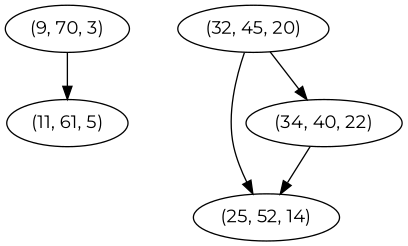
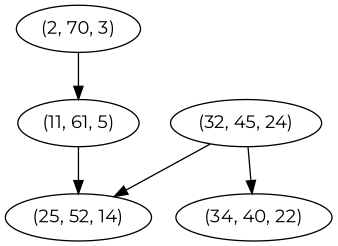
node "(9, 70, 3)": label "(9, 70, 3)" -> "(2, 70, 3)"
node "(32, 45, 20)": label "(32, 45, 20)" -> "(32, 45, 24)"
edge "(34, 40, 22)" -> "(25, 52, 14)": now "(11, 61, 5)" -> "(25, 52, 14)"
